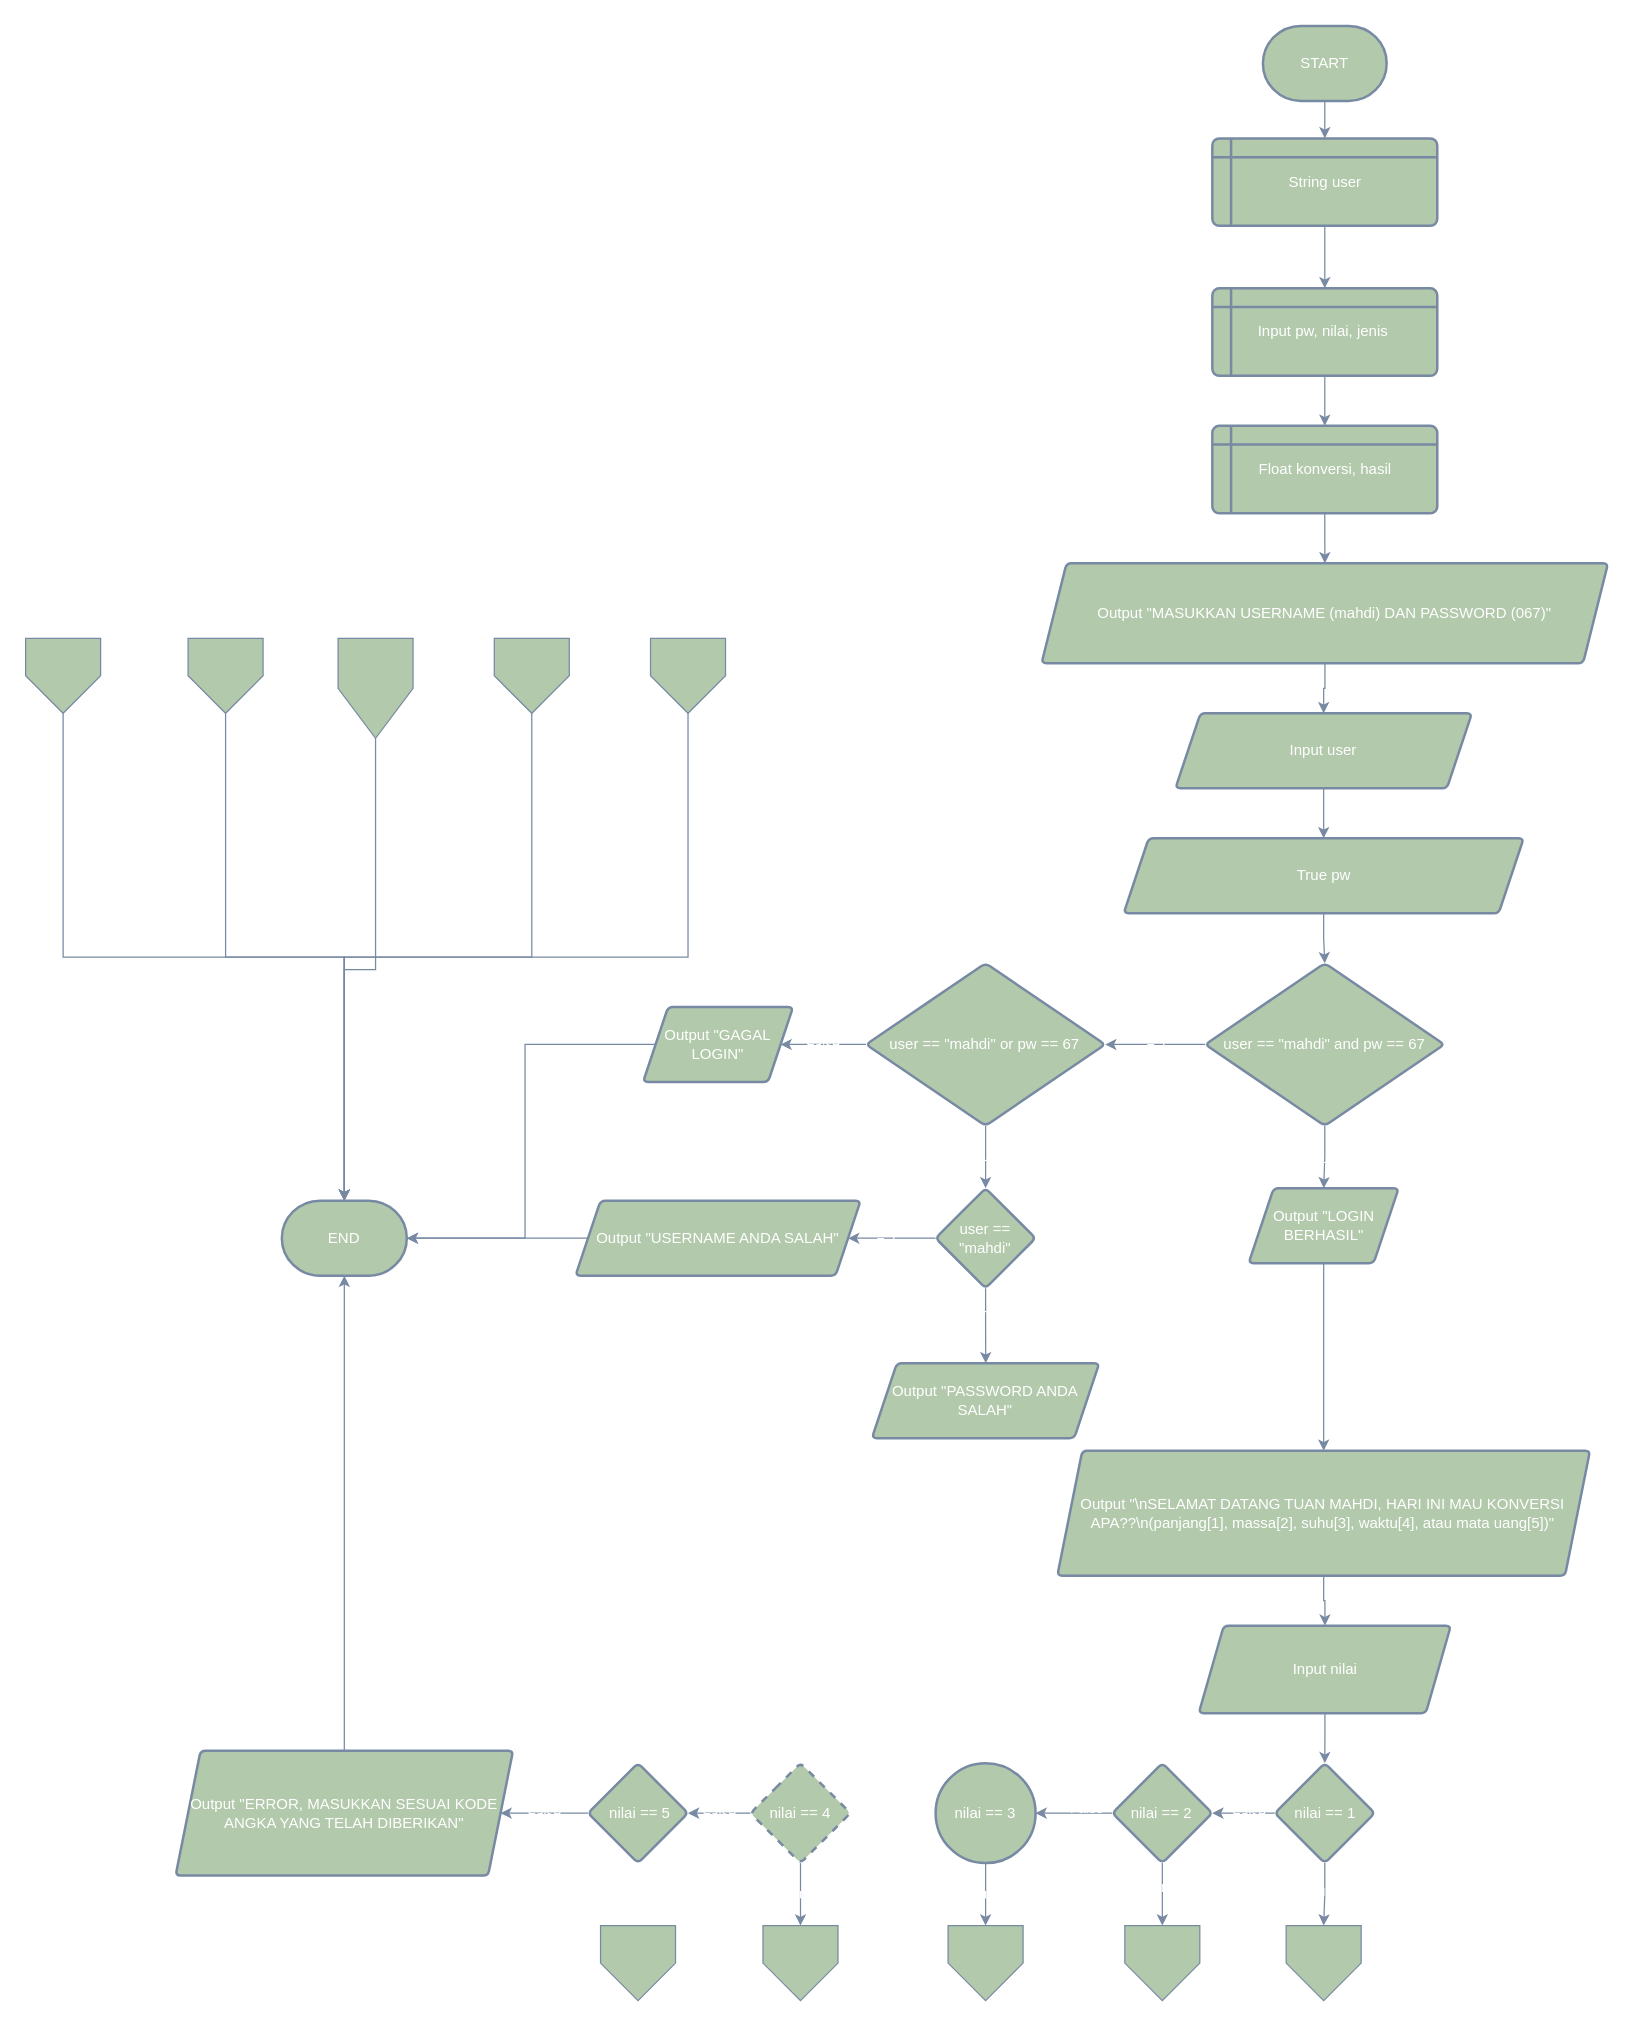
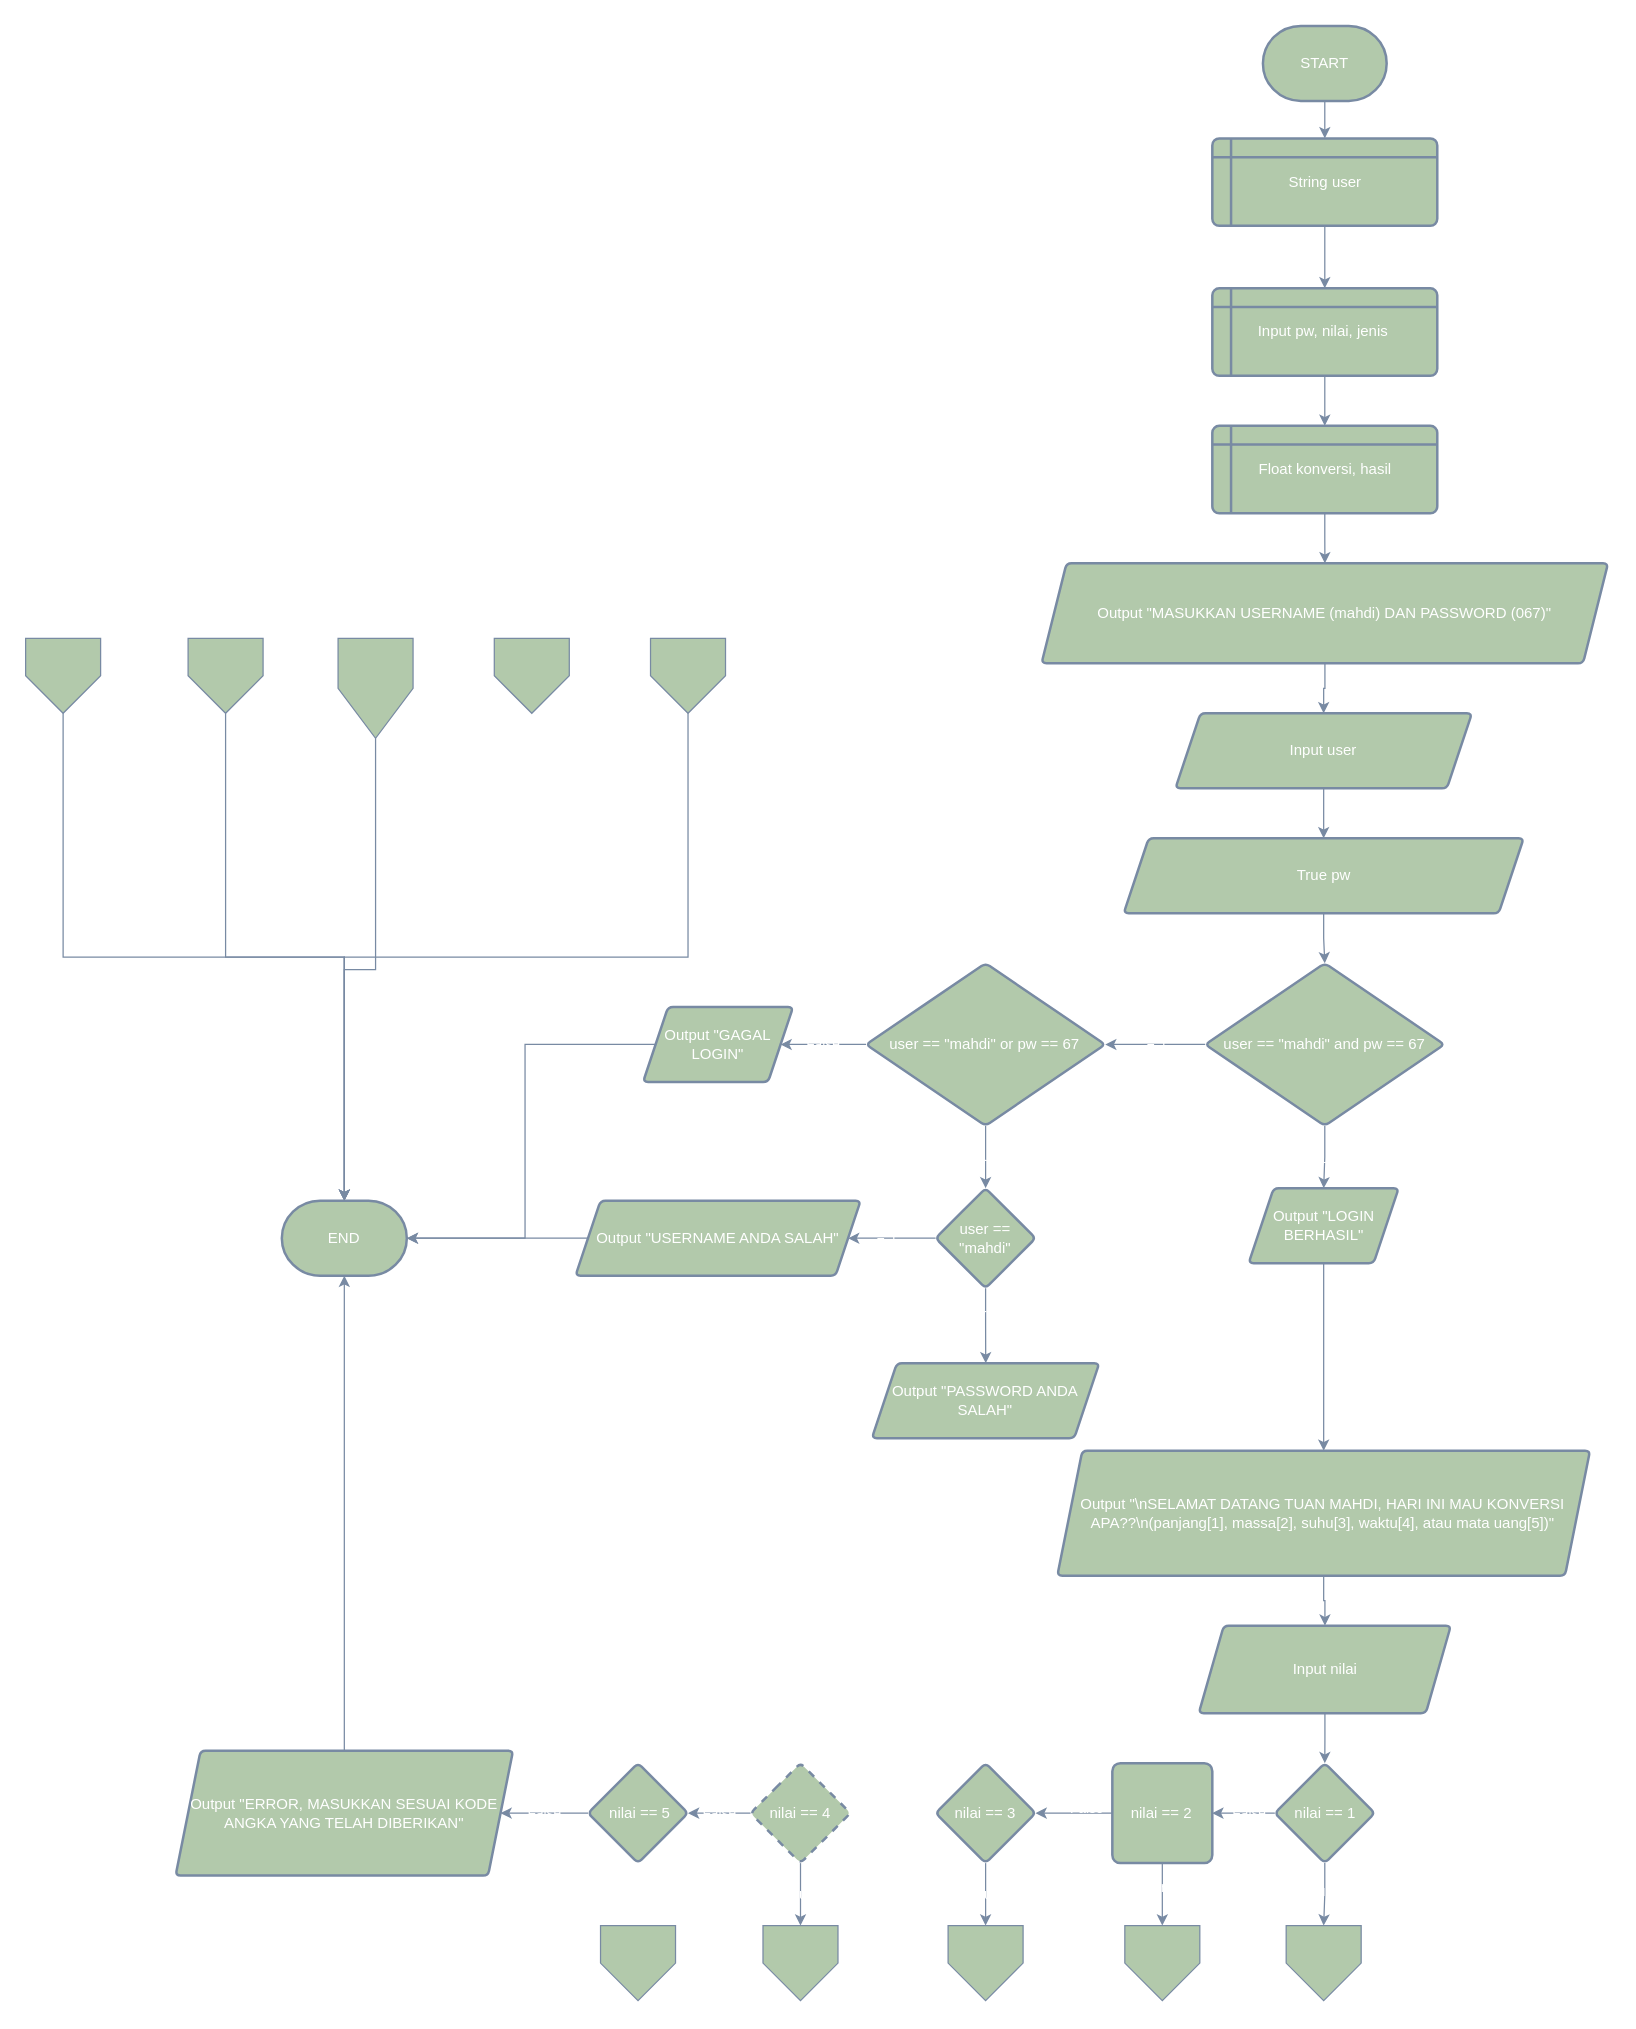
edge "I" -> "END": removed
node "nilai == 3": shape ellipse -> diamond
node "nilai == 2": shape diamond -> rounded rectangle
